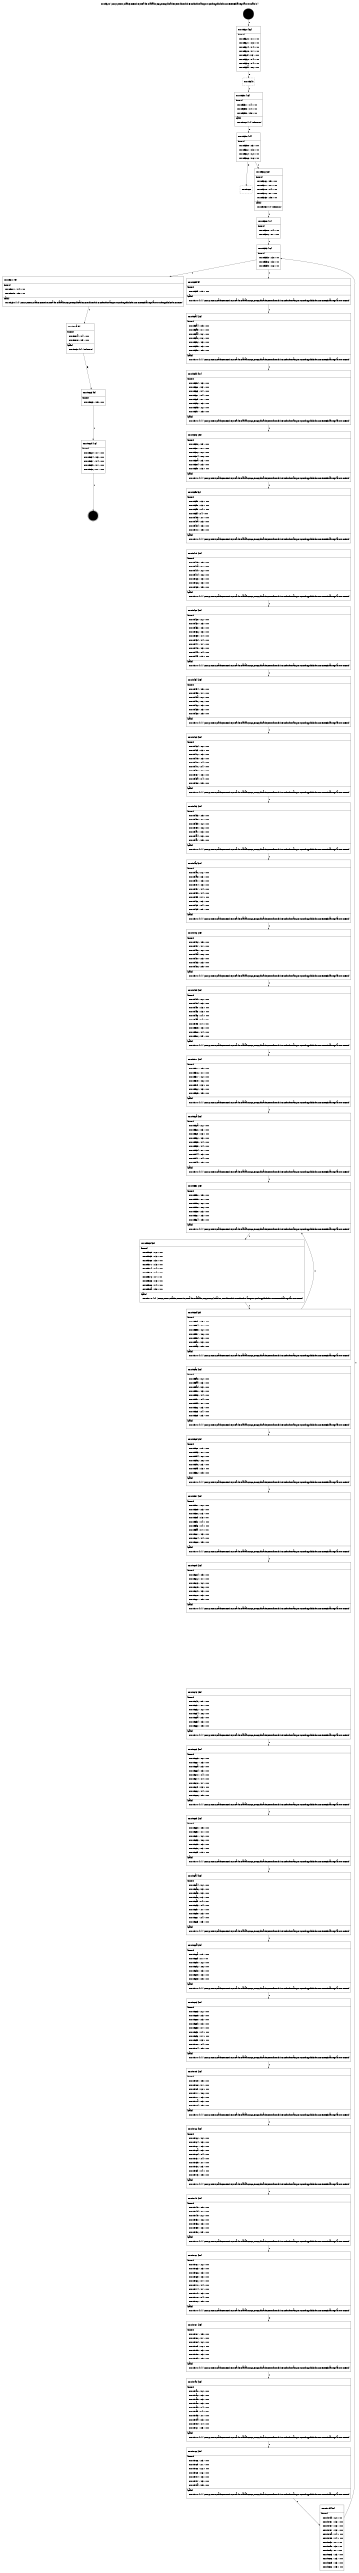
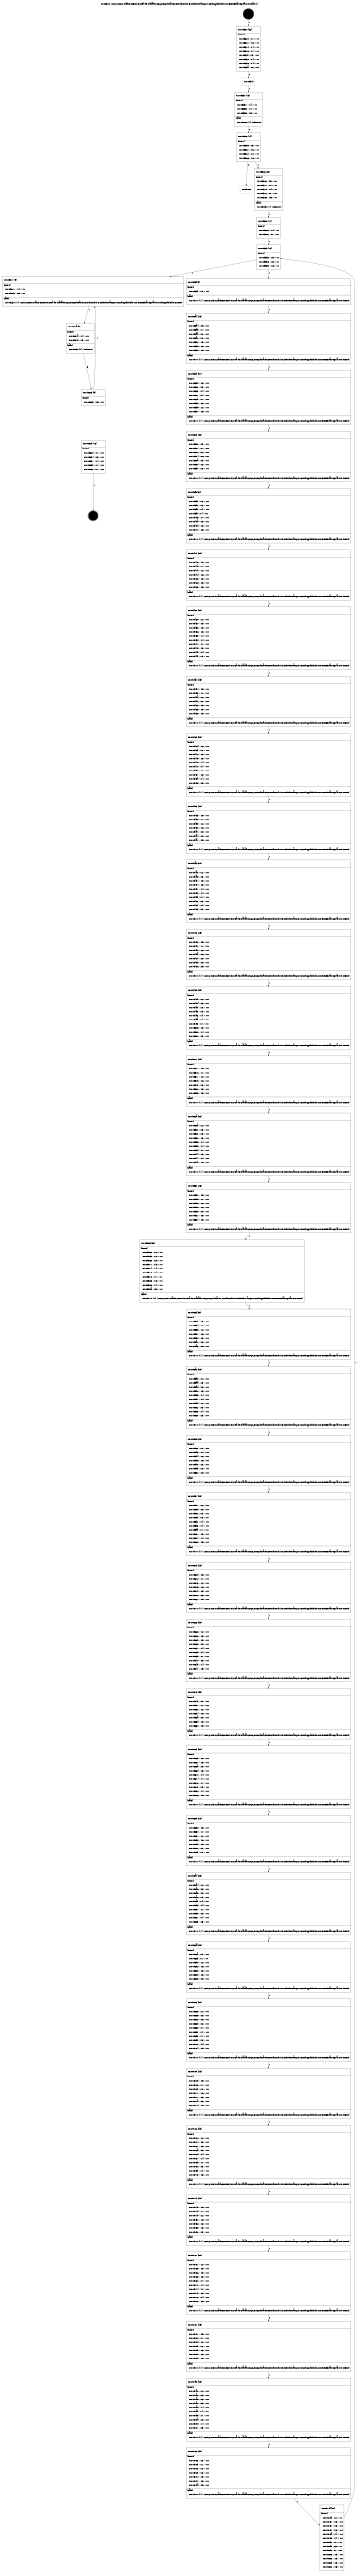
edge "0x109823 [5]" -> "0x10982d [16]": now "0x109823 [5]" -> "0x109811 [9]"
edge "0x1093f5 [32]" -> "0x109415 [25]": added, label "1"
edge "0x10958f [25]" -> "0x109550 [25]": now "0x10958f [25]" -> "0x1095a8 [38]"
node "0x109626 [38]": added
